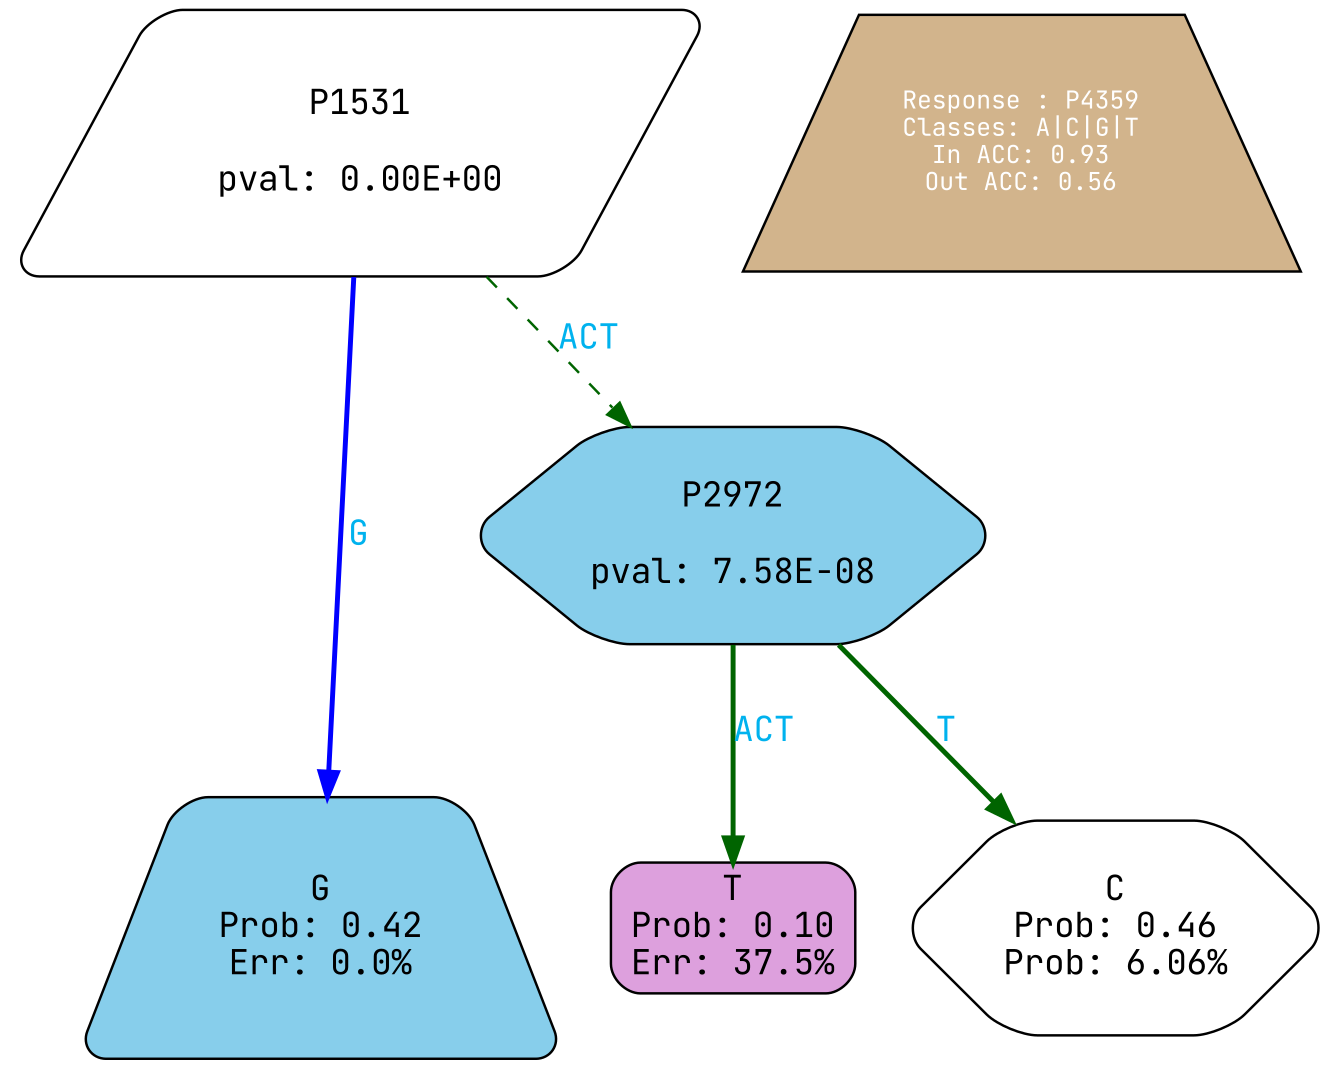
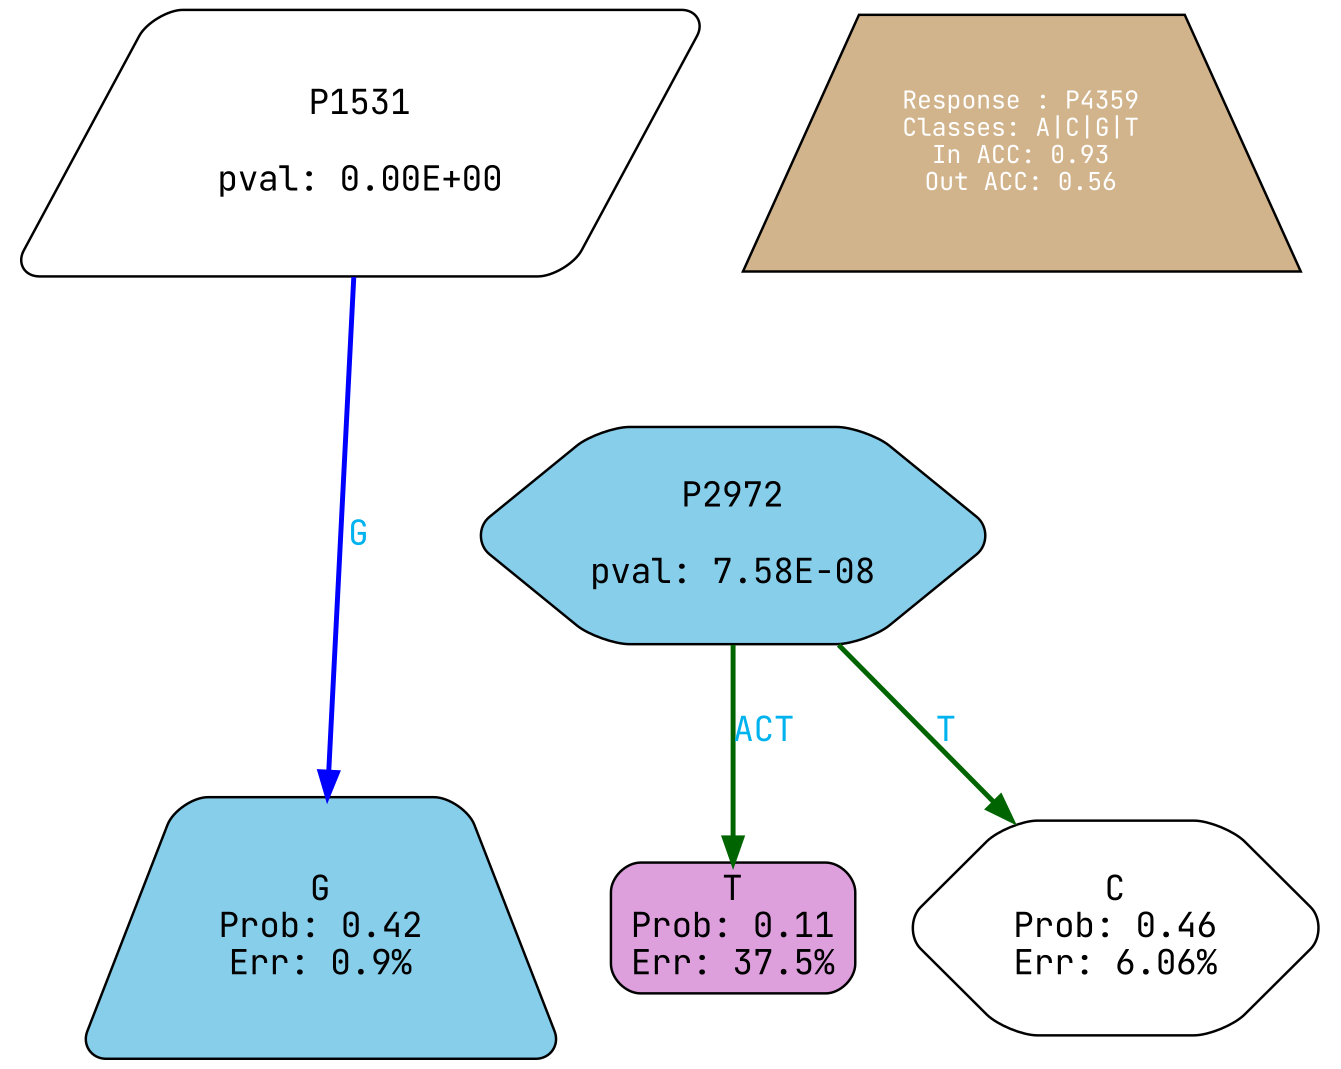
edge "P1531 pval: 0.00E+00" -> "P2972 pval: 7.58E-08": removed, label "ACT"
node "G Prob: 0.42 Err: 0.0%": label "G Prob: 0.42 Err: 0.0%" -> "G Prob: 0.42 Err: 0.9%"
node "T Prob: 0.10 Err: 37.5%": label "T Prob: 0.10 Err: 37.5%" -> "T Prob: 0.11 Err: 37.5%"
node "C Prob: 0.46 Prob: 6.06%": label "C Prob: 0.46 Prob: 6.06%" -> "C Prob: 0.46 Err: 6.06%"
